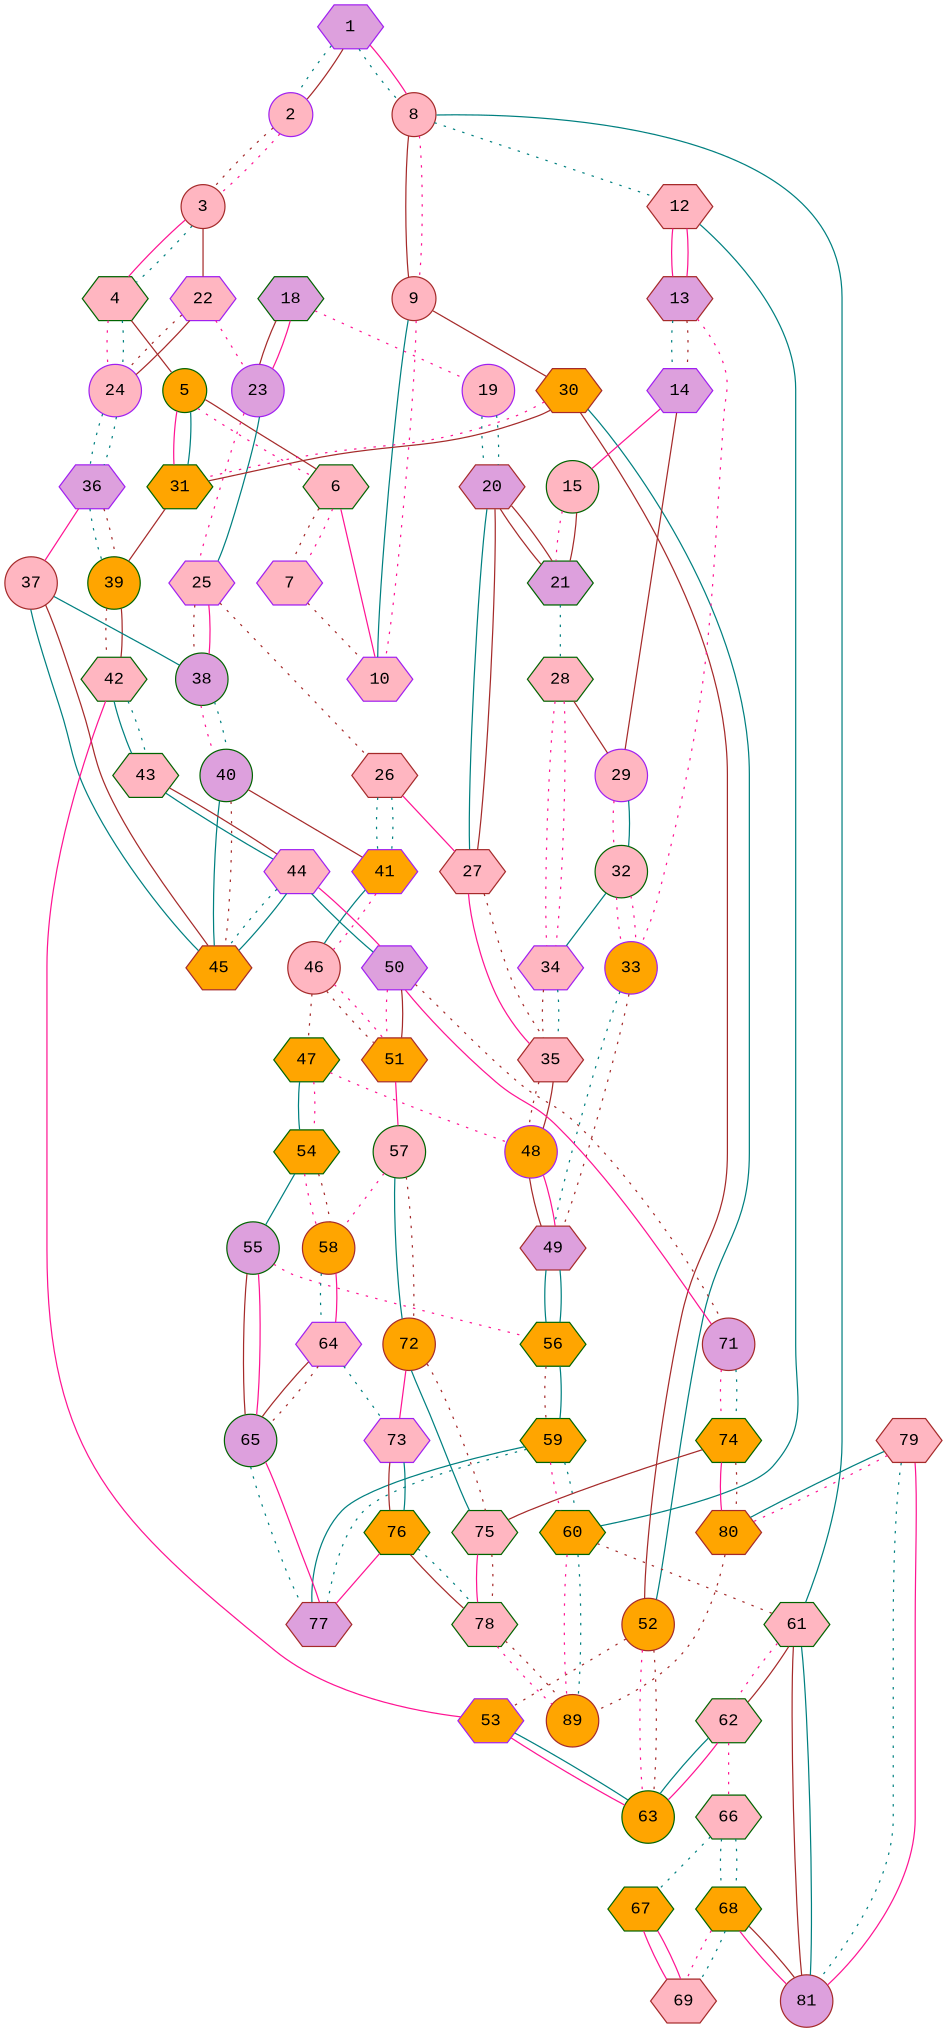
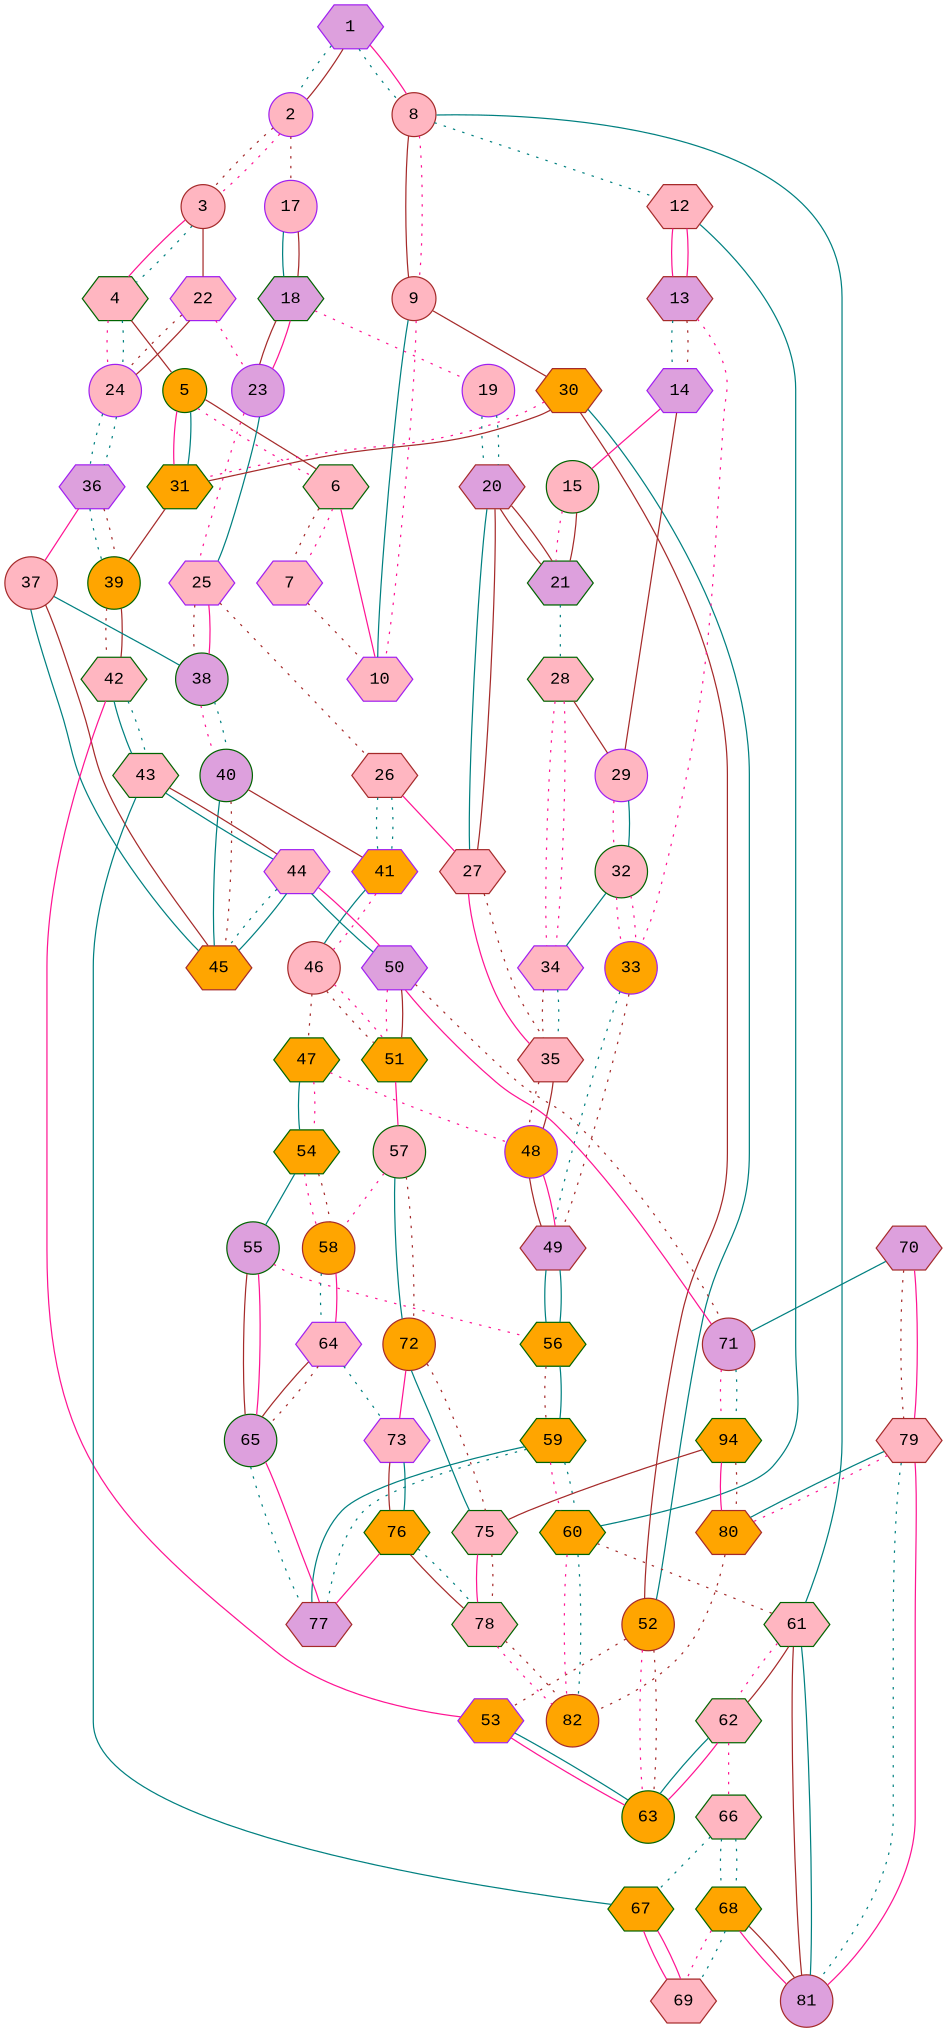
node "17": added
node "51": color brown -> darkgreen
node "70": added
node "74": label "74" -> "94"
edge "43" -- "67": added
node "89": label "89" -> "82"
